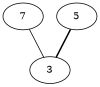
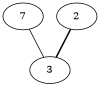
node "5": label "5" -> "2"
